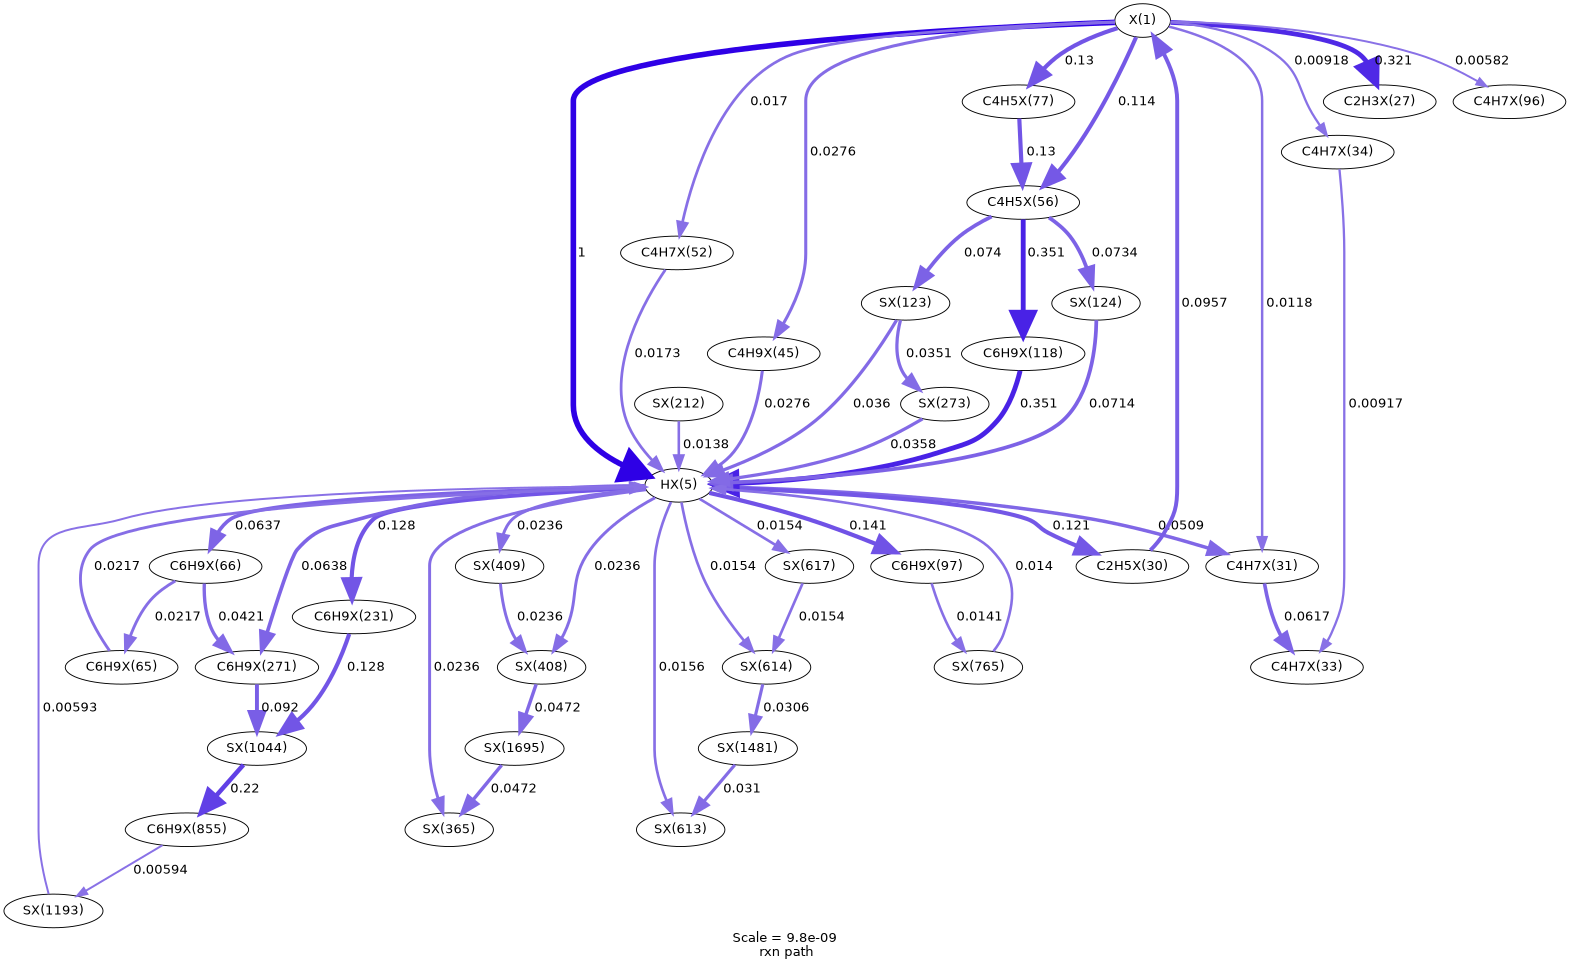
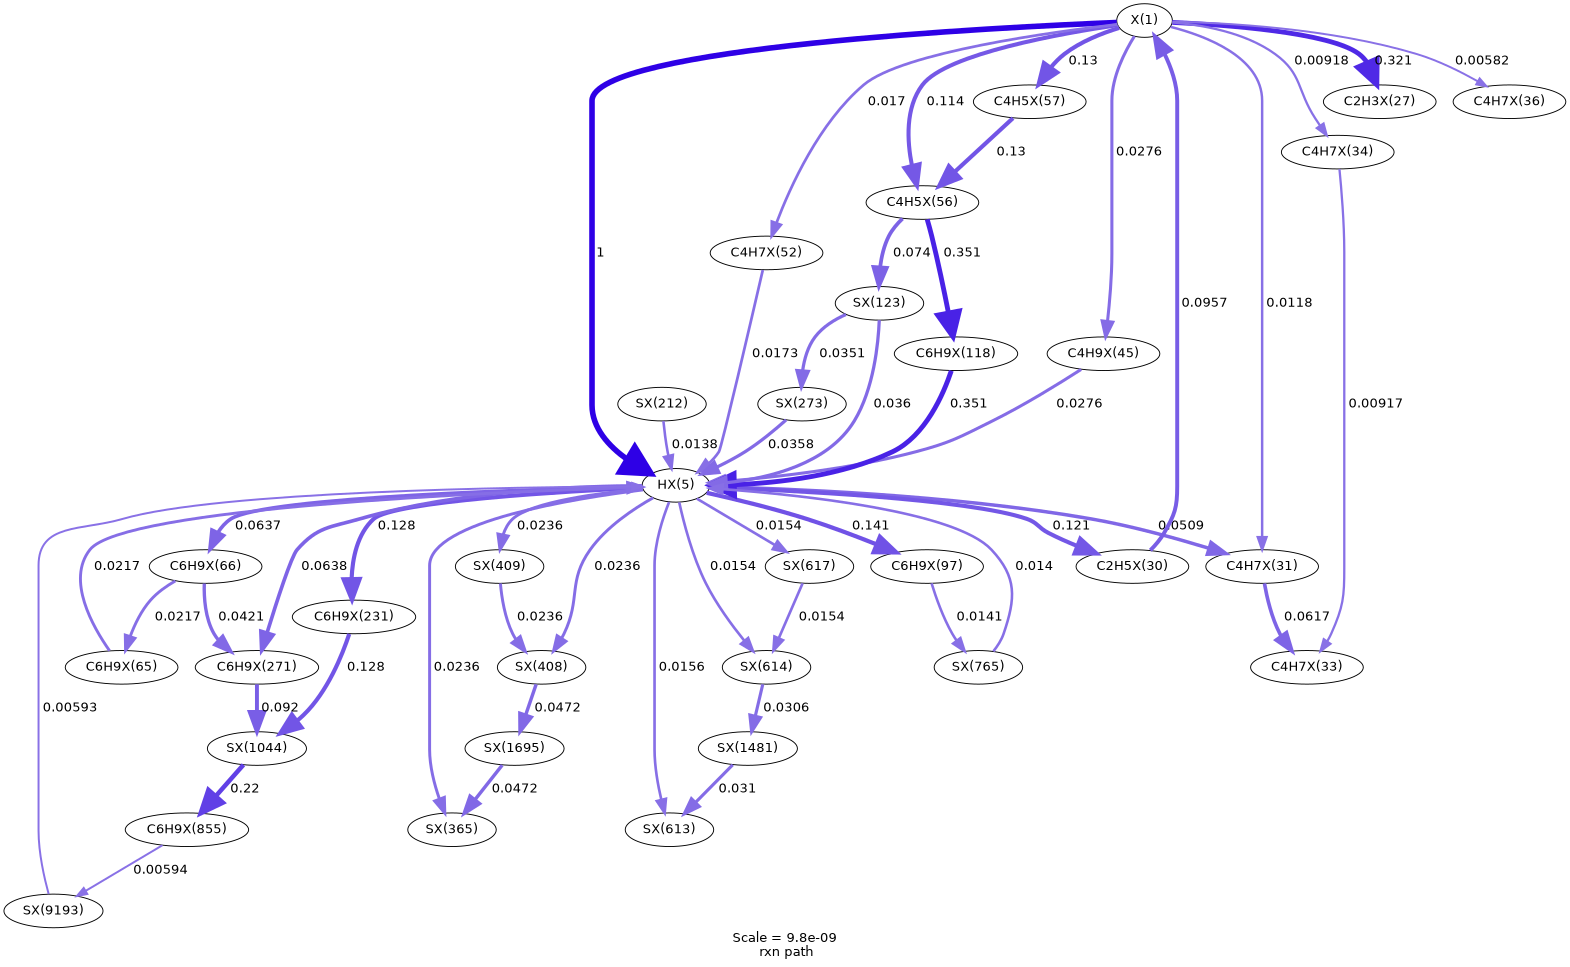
node "C4H5X(77)": label "C4H5X(77)" -> "C4H5X(57)"
node "C4H7X(96)": label "C4H7X(96)" -> "C4H7X(36)"
node "SX(124)": removed
node "SX(1193)": label "SX(1193)" -> "SX(9193)"
